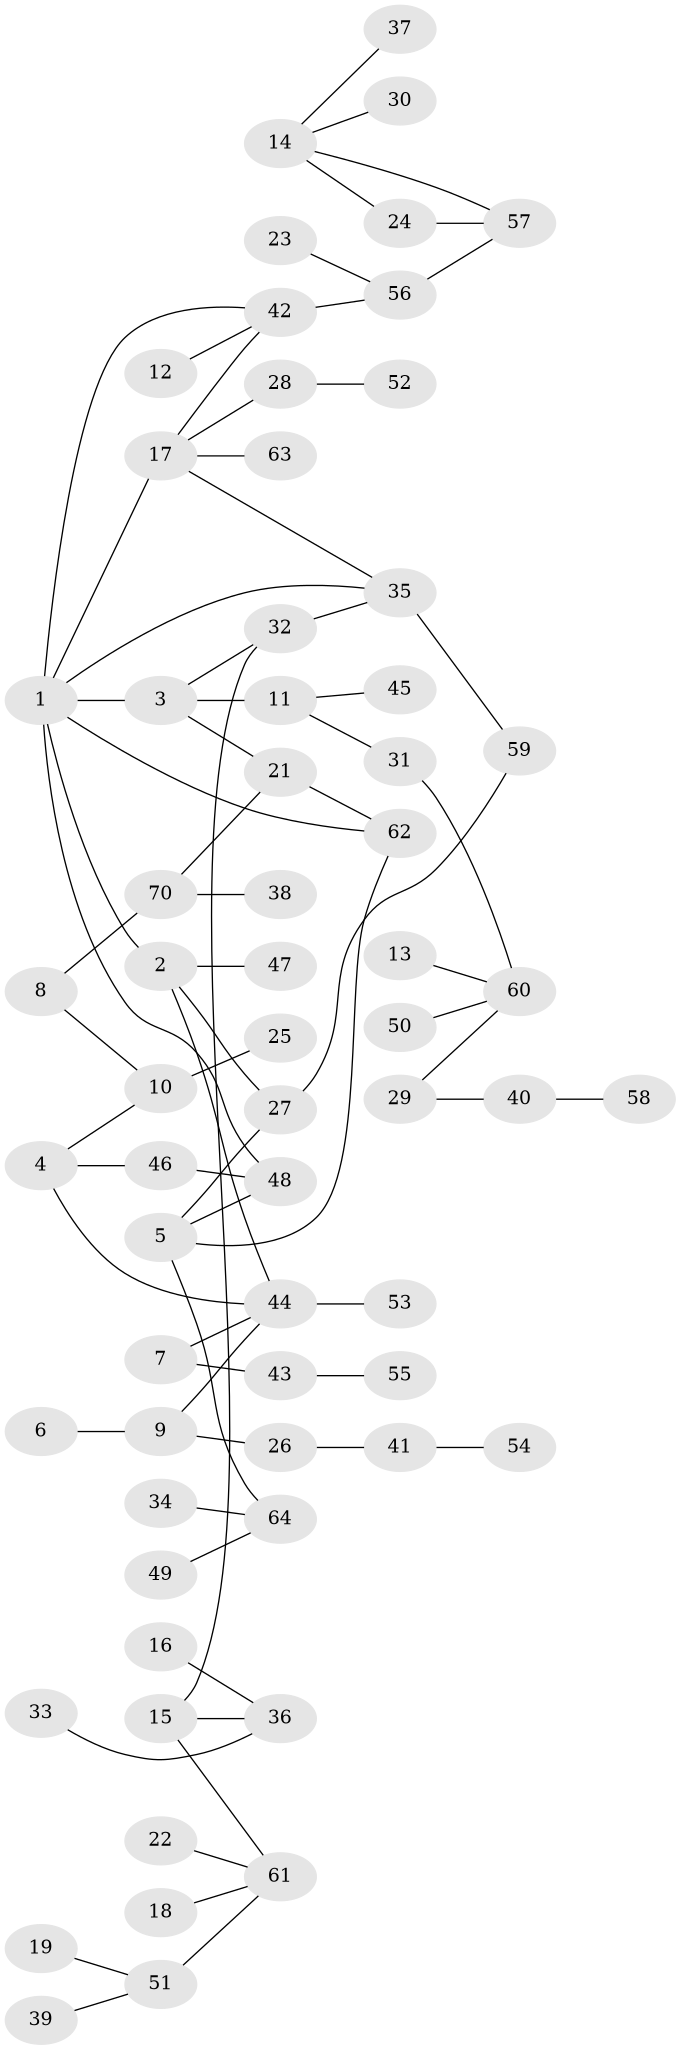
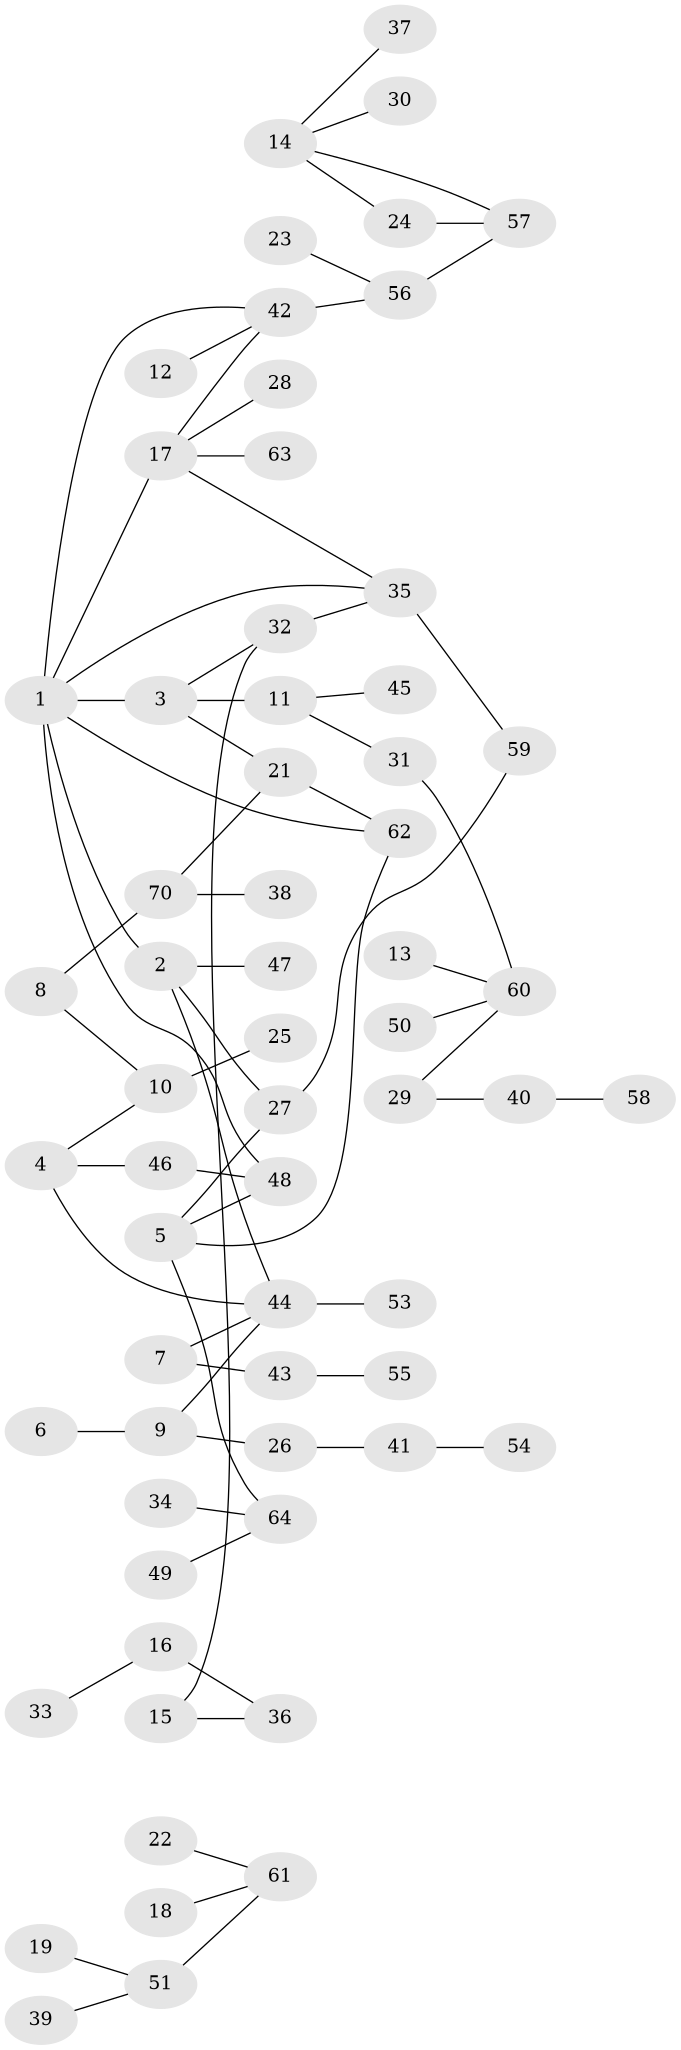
node "52": removed
edge "33" -- "36": now "33" -- "16"
edge "15" -- "61": removed
